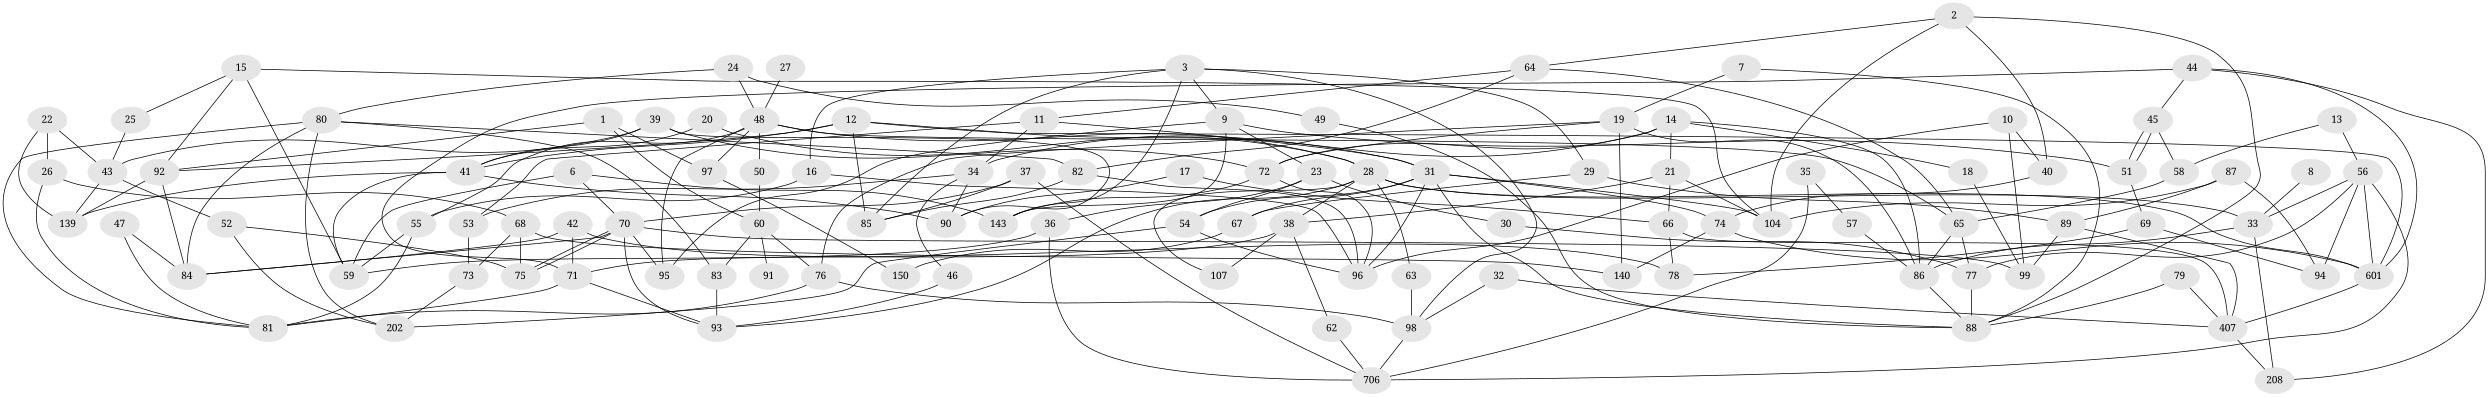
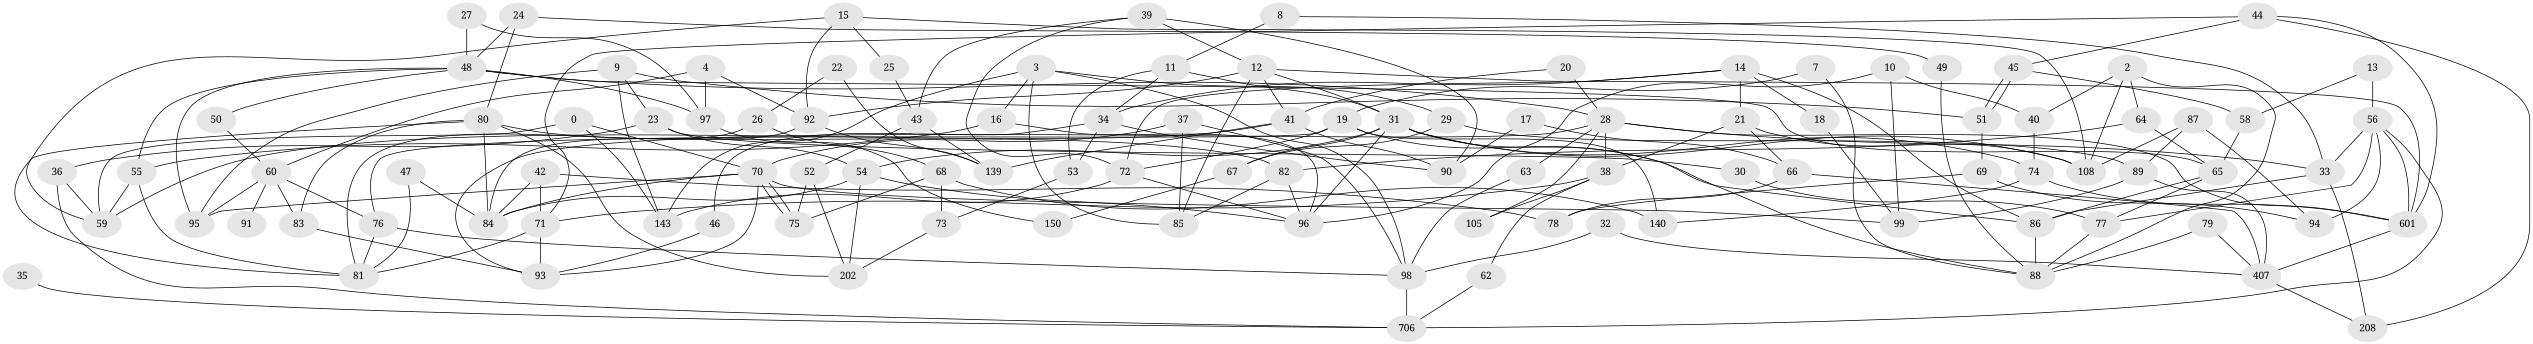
edge "27" -- "97": added
edge "3" -- "9": removed
edge "64" -- "11": now "8" -- "11"
node "1": label "1" -> "4"
edge "22" -- "43": removed
edge "39" -- "41": now "39" -- "12"
node "6": label "6" -> "0"
edge "60" -- "95": added
edge "54" -- "84": added
node "104": label "104" -> "108"
node "57": removed
node "107": label "107" -> "105"
edge "37" -- "706": now "37" -- "98"
